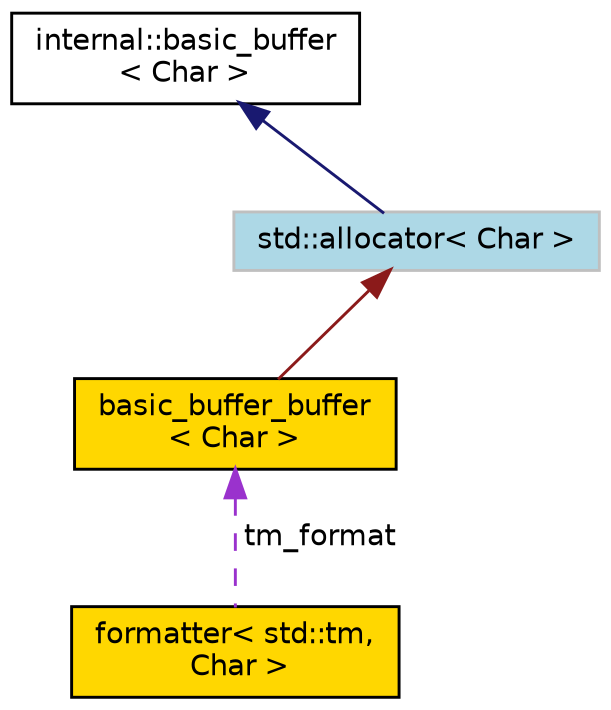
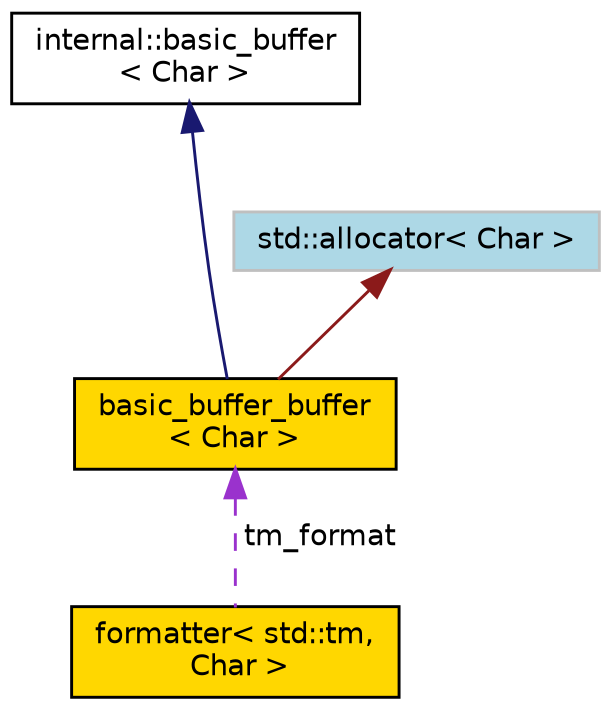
edge "std::allocator< Char >" -> "internal::basic_buffer < Char >": now "basic_buffer_buffer < Char >" -> "internal::basic_buffer < Char >"
